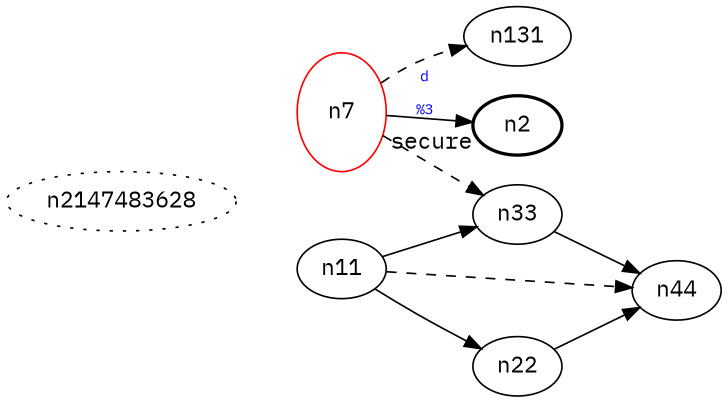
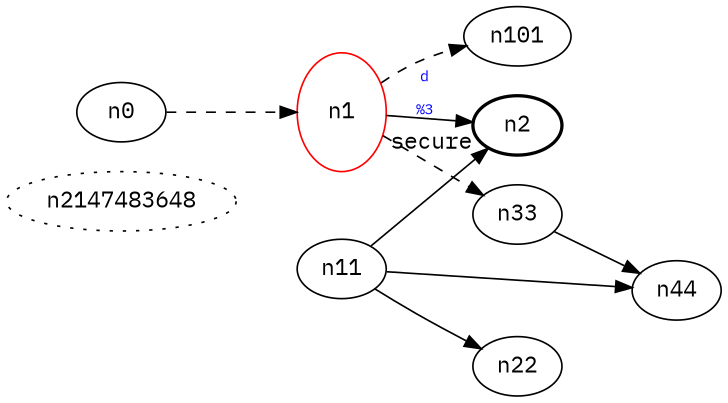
node "n131": label "n131" -> "n101"
node "n0": added
node "n7": label "n7" -> "n1"
node "n2147483628": label "n2147483628" -> "n2147483648"
edge "n11" -> "n33": now "n11" -> "n2 secure"
edge "n11" -> "n44": style dashed -> solid
edge "n22" -> "n44": removed
